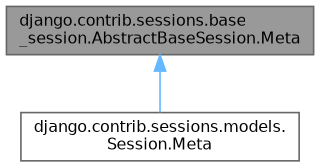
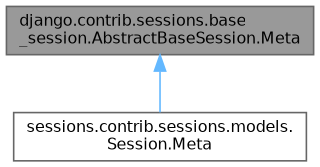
node "django.contrib.sessions.models. Session.Meta": label "django.contrib.sessions.models. Session.Meta" -> "sessions.contrib.sessions.models. Session.Meta"
